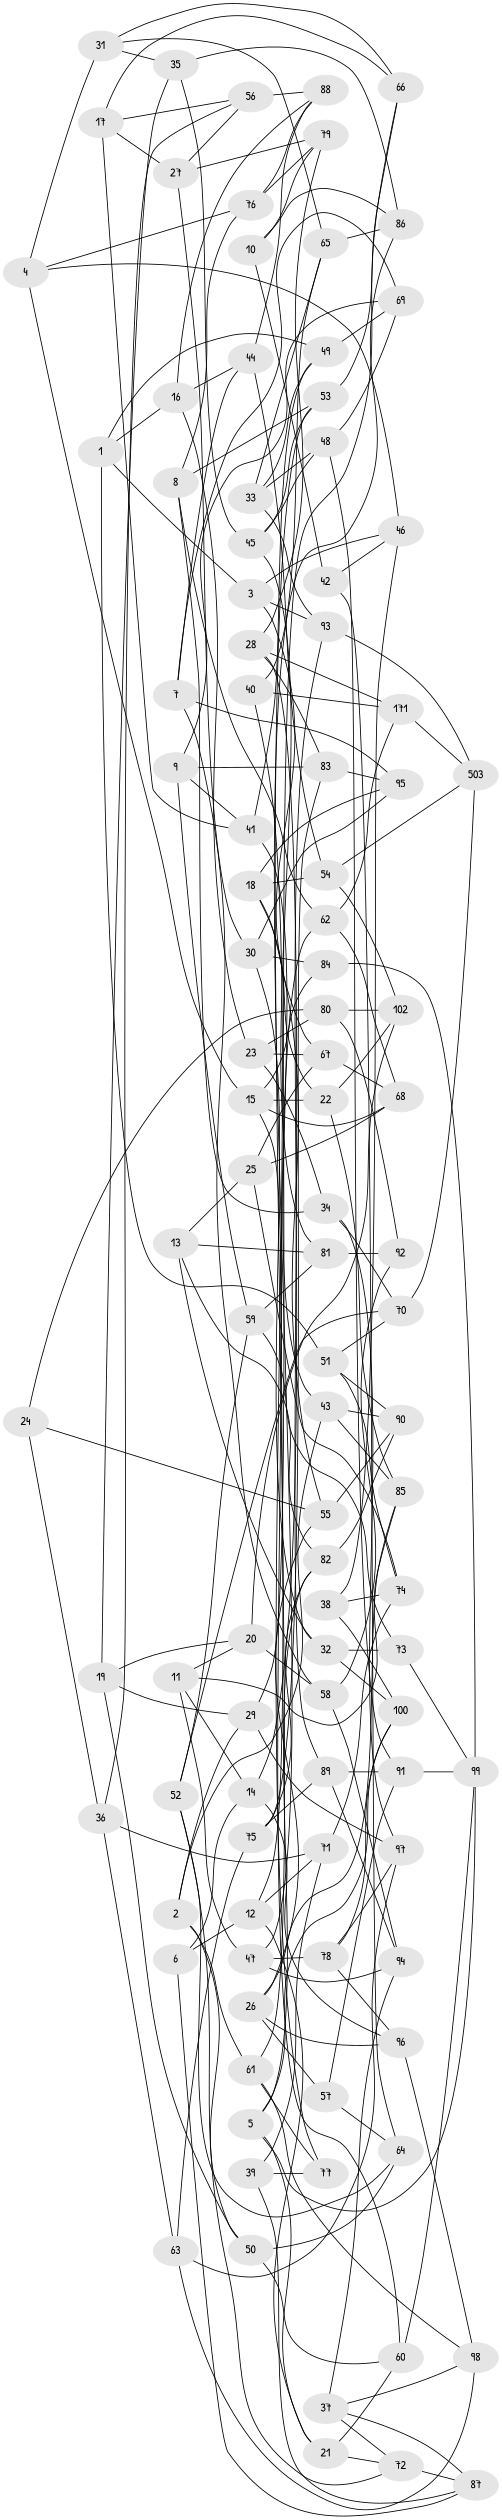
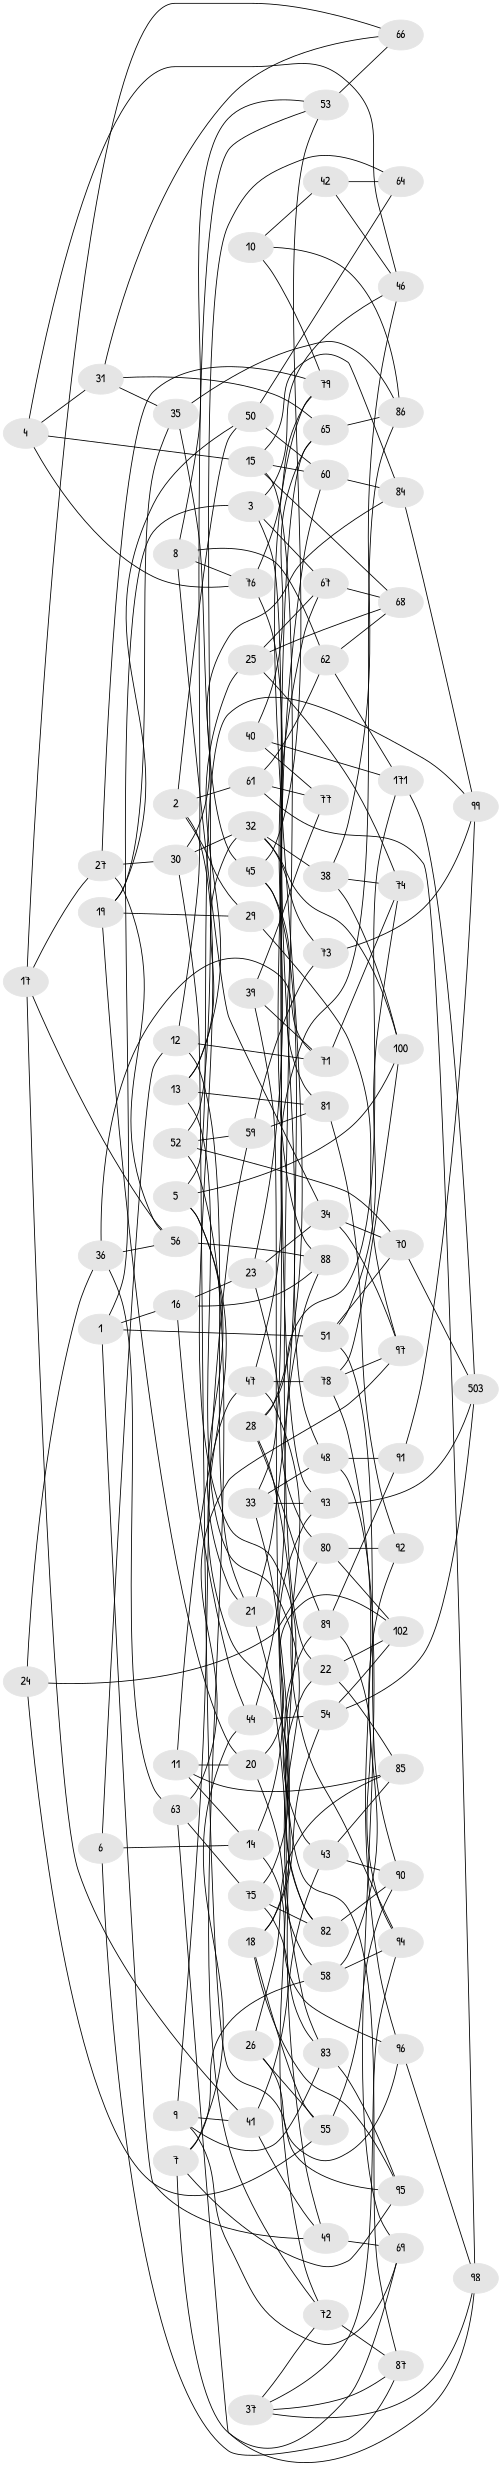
edge "66" -- "29": removed
edge "32" -- "38": added
edge "99" -- "60": now "84" -- "60"
node "57": removed
